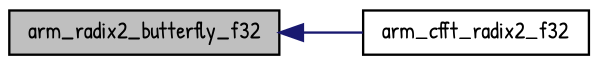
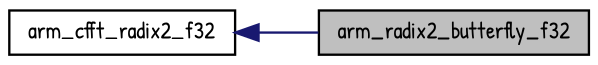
edge "arm_cfft_radix2_f32" -> "arm_radix2_butterfly_f32": reversed
